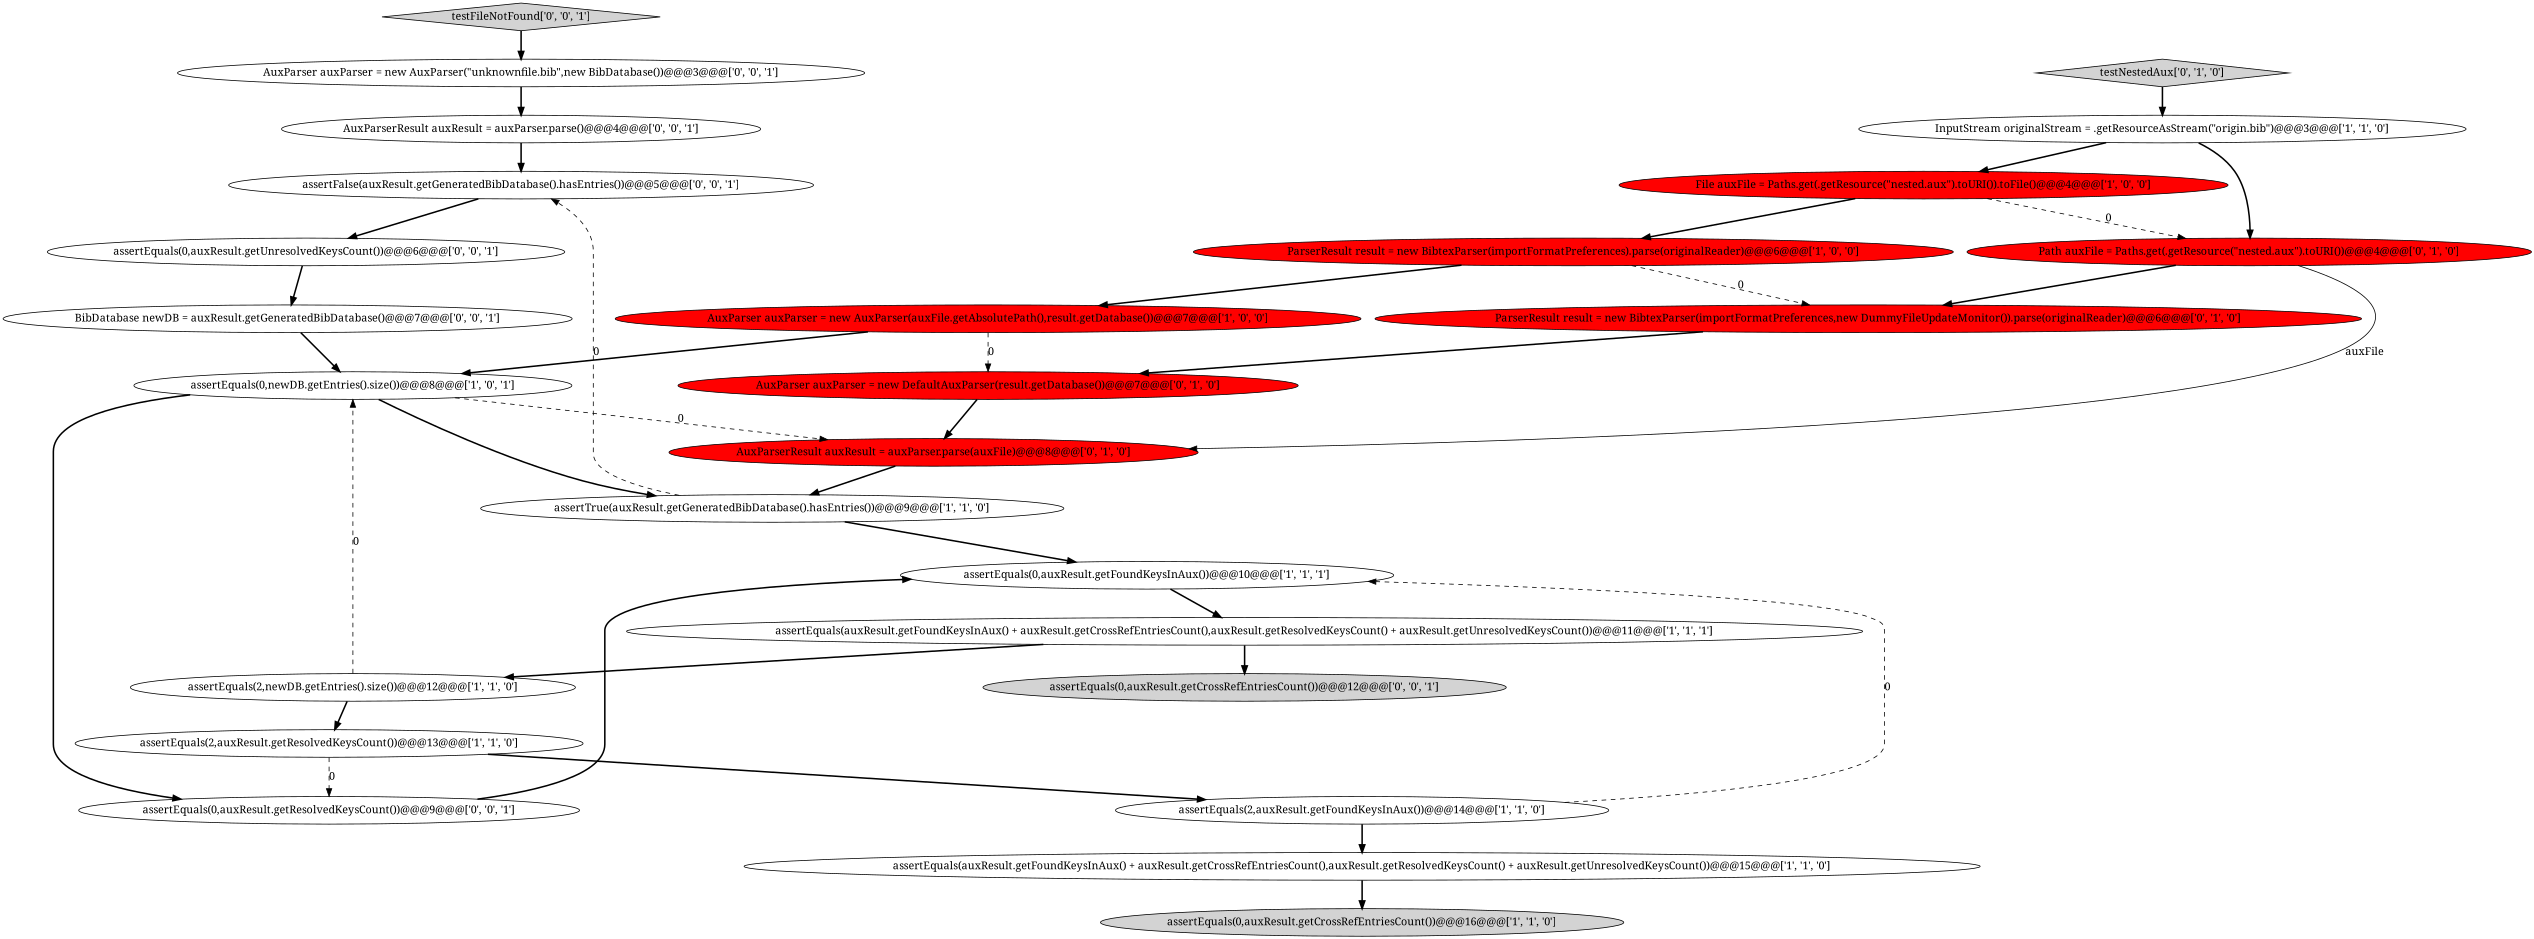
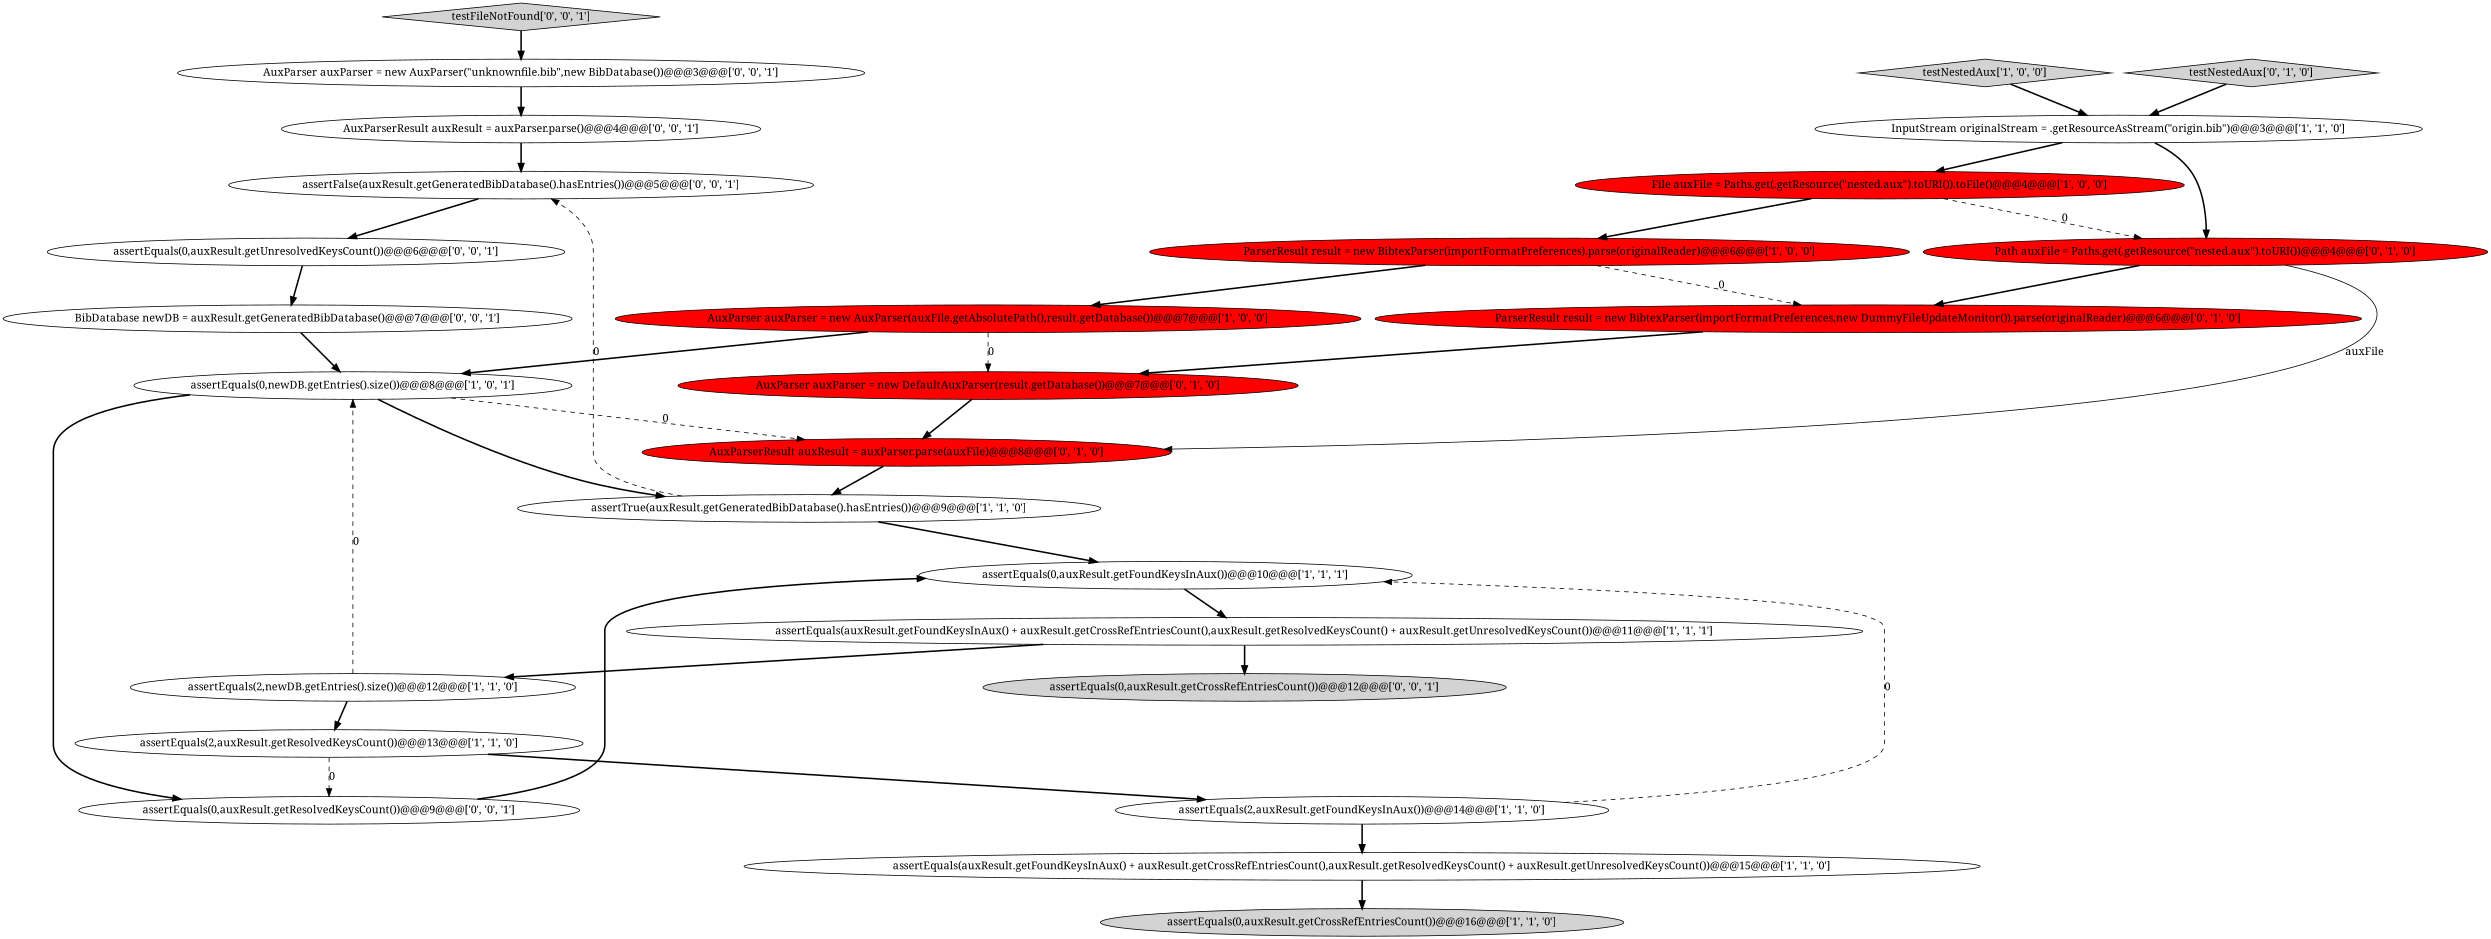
node "testNestedAux['1', '0', '0']": added
